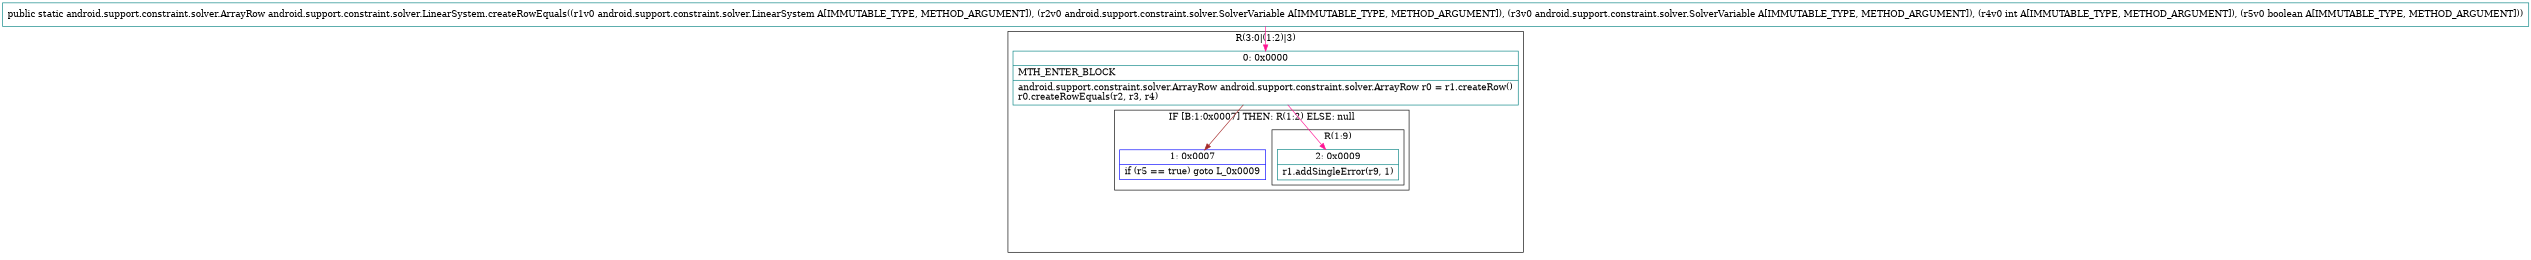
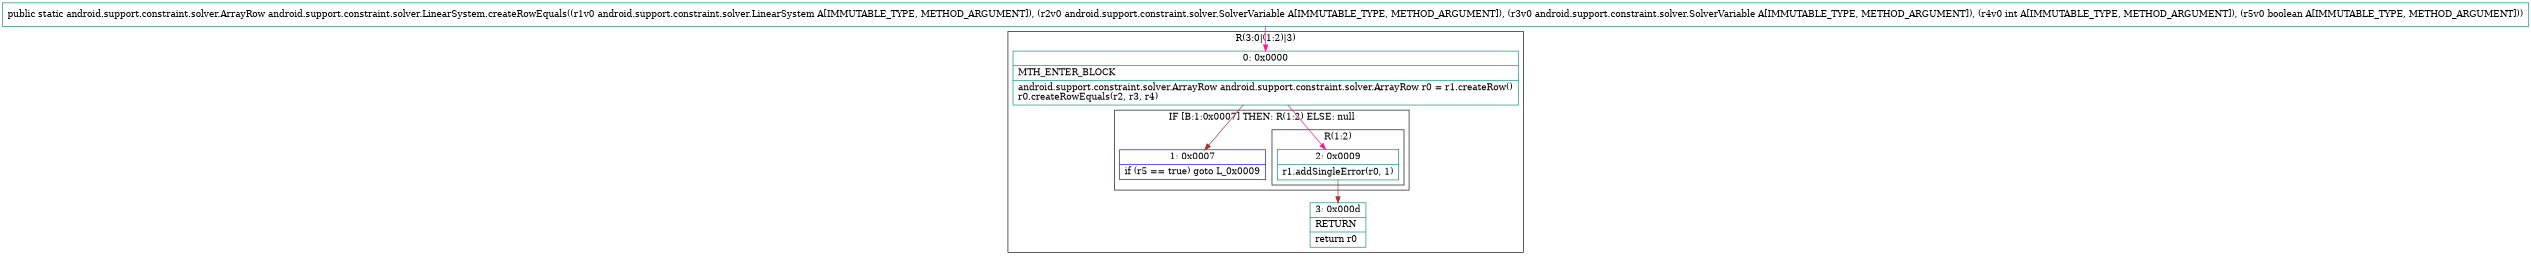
cluster "R(1:9)": label "R(1:9)" -> "R(1:2)"
node "2: 0x0009": text "r1.addSingleError(r9, 1)" -> "r1.addSingleError(r0, 1)"
node "3: 0x000d": added
